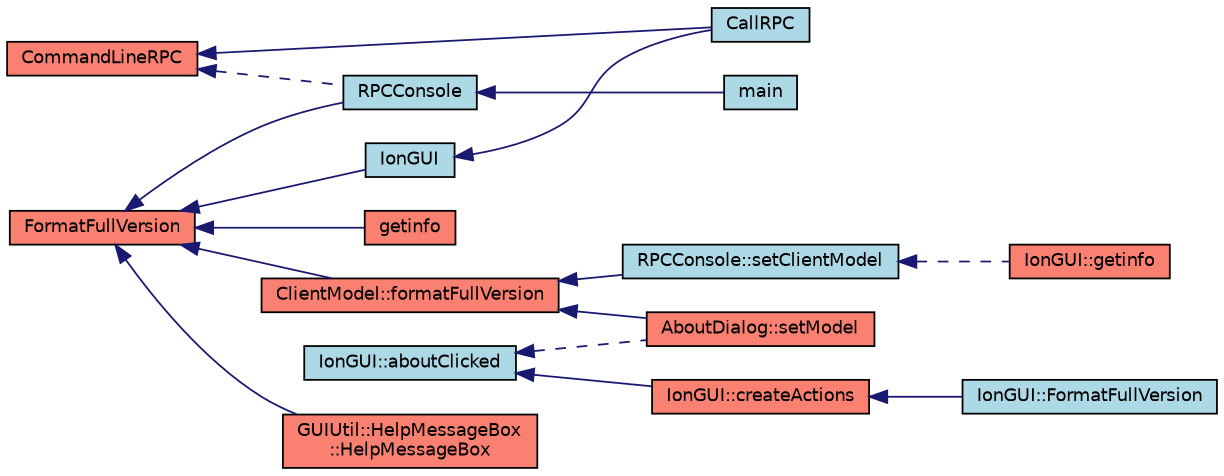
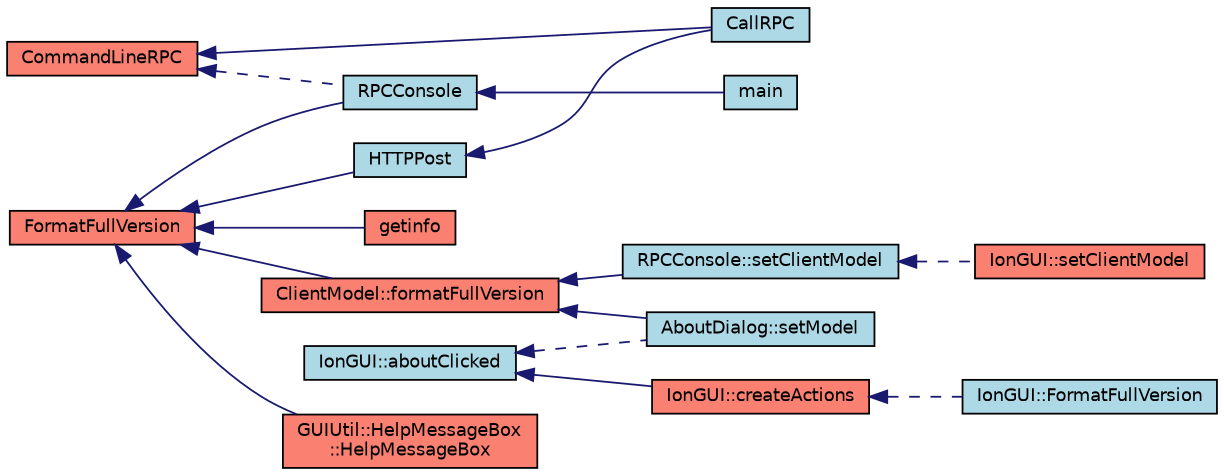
node "IonGUI": label "IonGUI" -> "HTTPPost"
node "IonGUI::getinfo": label "IonGUI::getinfo" -> "IonGUI::setClientModel"
node "AboutDialog::setModel": fillcolor salmon -> lightblue
edge "IonGUI::FormatFullVersion" -> "IonGUI::createActions": style solid -> dashed
